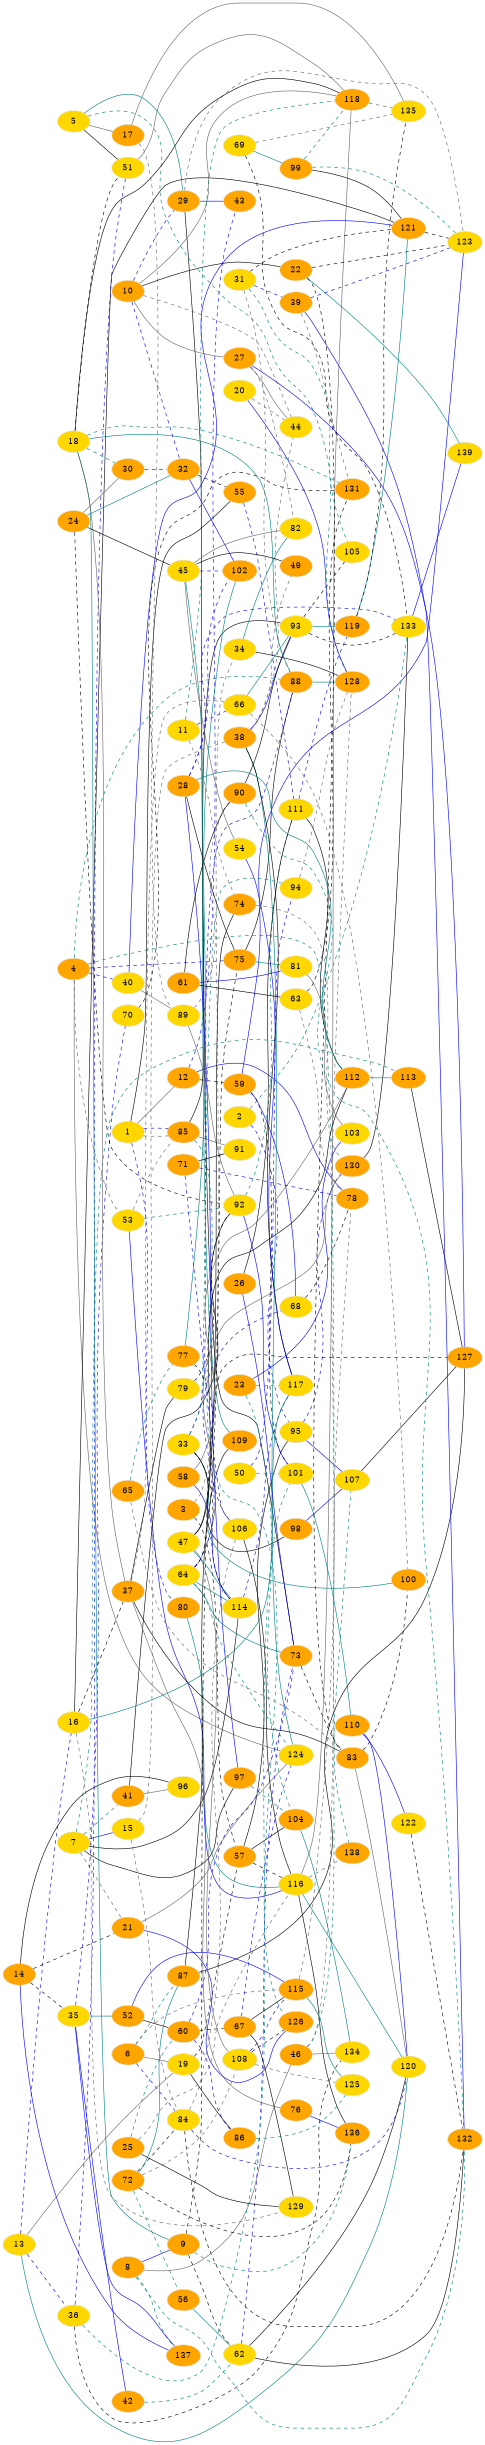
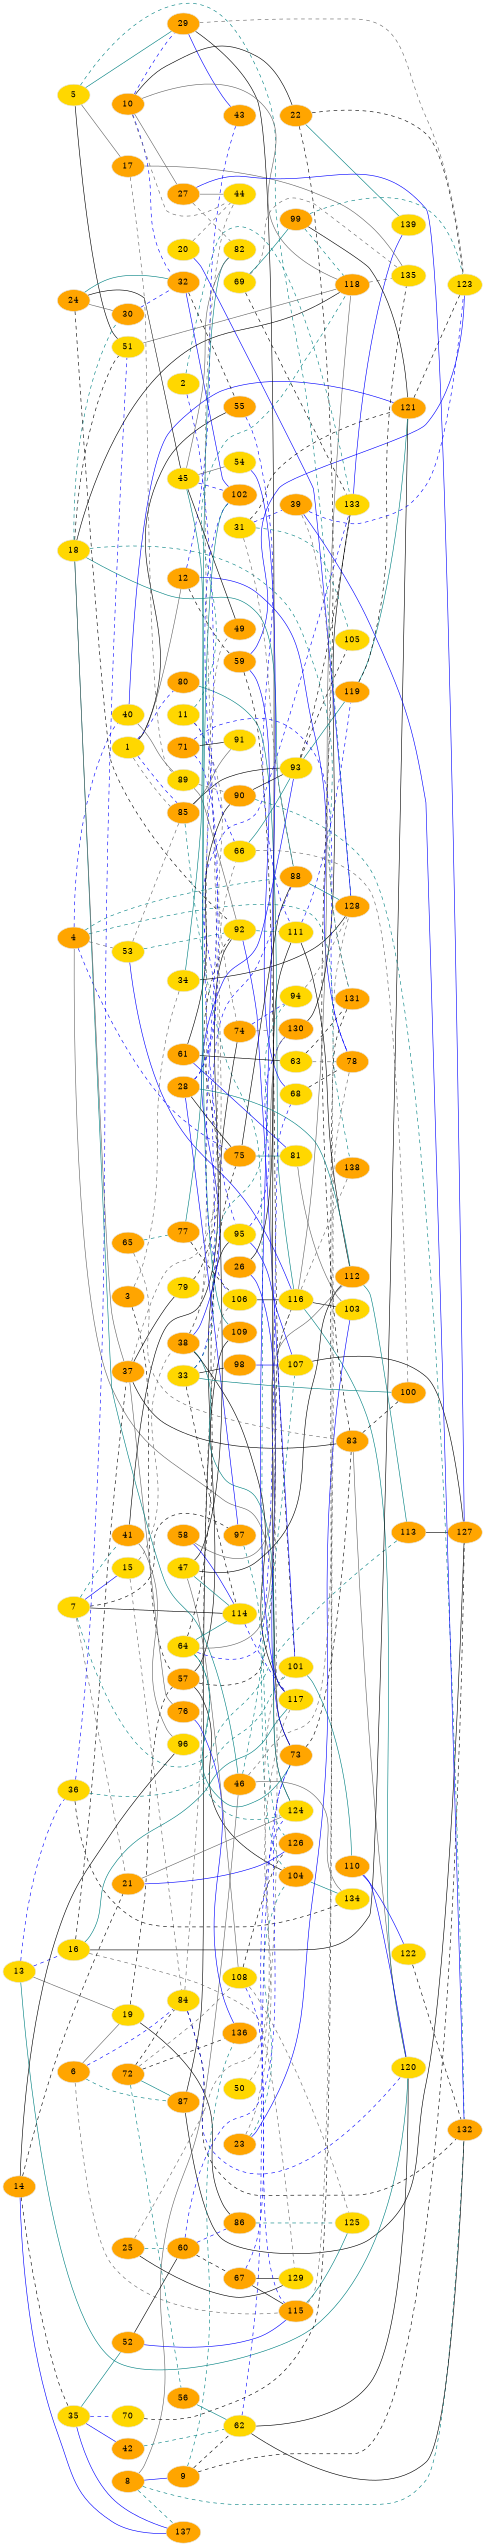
edge "94" -- "50": now "94" -- "74"
edge "18" -- "9": now "18" -- "46"
edge "97" -- "7": style solid -> dashed
edge "116" -- "136": now "116" -- "103"
